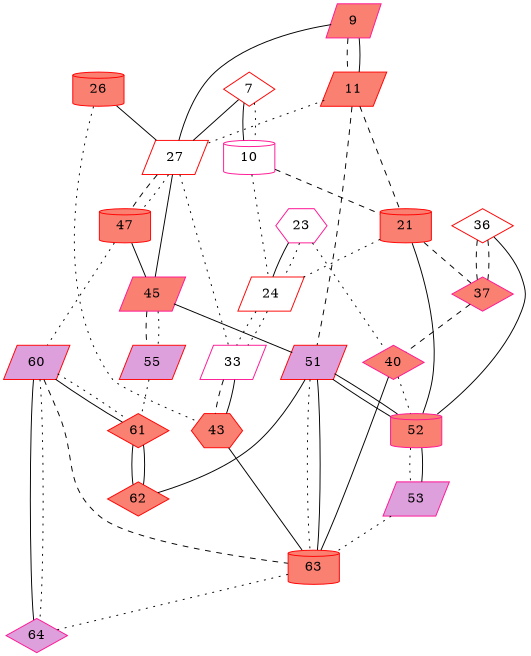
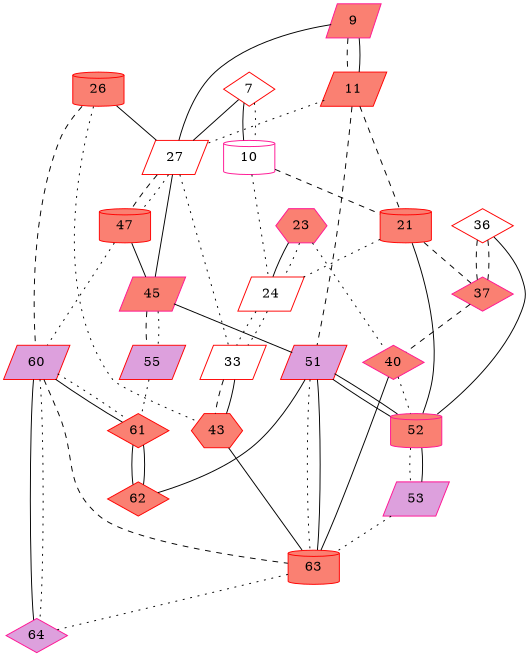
edge "26" -- "60": added
node "23": fillcolor white -> salmon
node "33": color deeppink -> red
